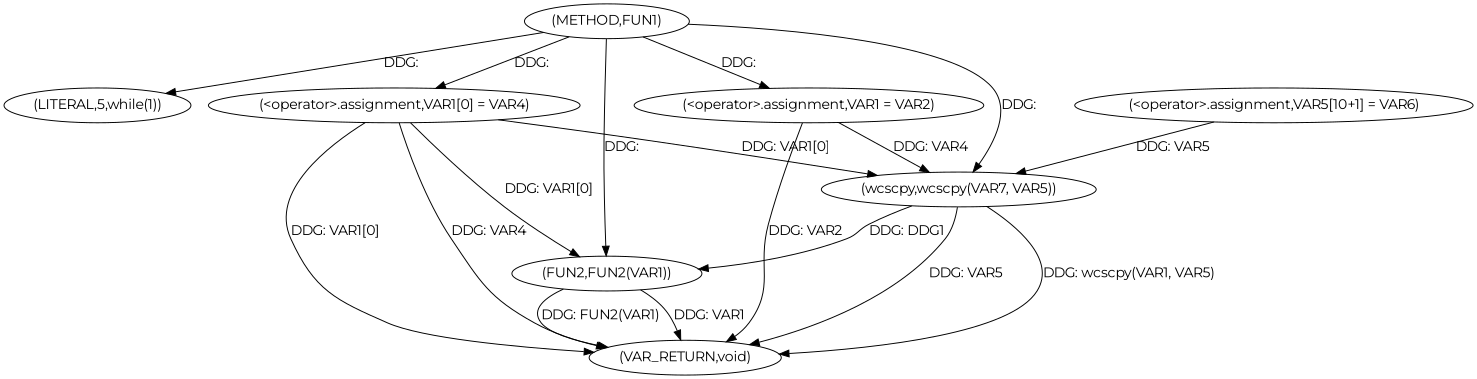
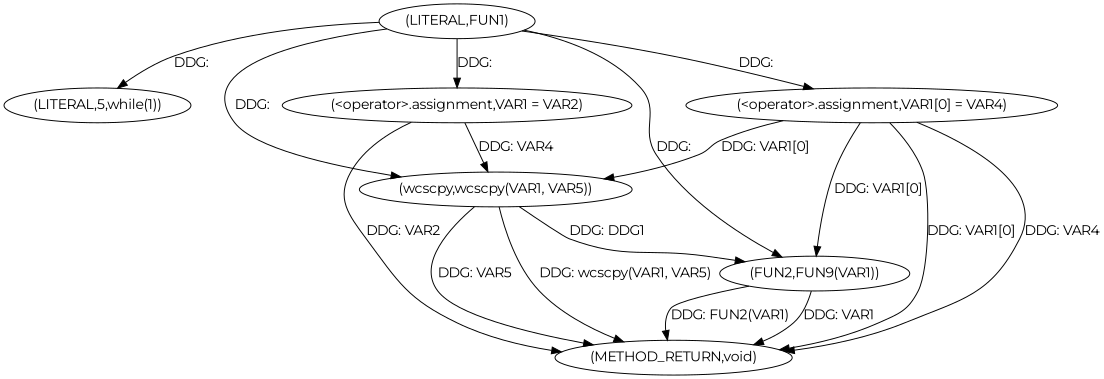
node "(METHOD,FUN1)": label "(METHOD,FUN1)" -> "(LITERAL,FUN1)"
node "(<operator>.assignment,VAR5[10+1] = VAR6)": removed
node "(wcscpy,wcscpy(VAR7, VAR5))": label "(wcscpy,wcscpy(VAR7, VAR5))" -> "(wcscpy,wcscpy(VAR1, VAR5))"
node "(FUN2,FUN2(VAR1))": label "(FUN2,FUN2(VAR1))" -> "(FUN2,FUN9(VAR1))"
node "(VAR_RETURN,void)": label "(VAR_RETURN,void)" -> "(METHOD_RETURN,void)"
